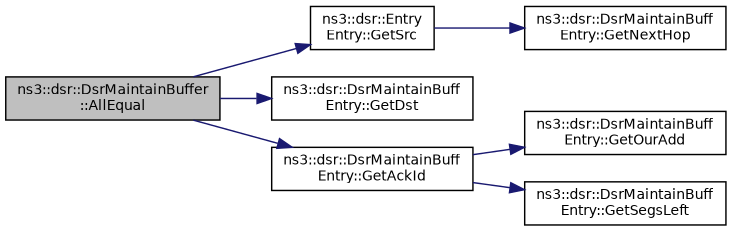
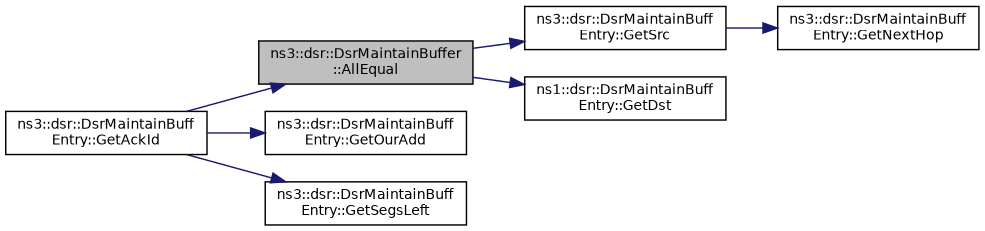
node "ns3::dsr::Entry Entry::GetSrc": label "ns3::dsr::Entry Entry::GetSrc" -> "ns3::dsr::DsrMaintainBuff Entry::GetSrc"
node "ns3::dsr::DsrMaintainBuff Entry::GetDst": label "ns3::dsr::DsrMaintainBuff Entry::GetDst" -> "ns1::dsr::DsrMaintainBuff Entry::GetDst"
edge "ns3::dsr::DsrMaintainBuffer ::AllEqual" -> "ns3::dsr::DsrMaintainBuff Entry::GetAckId": reversed
